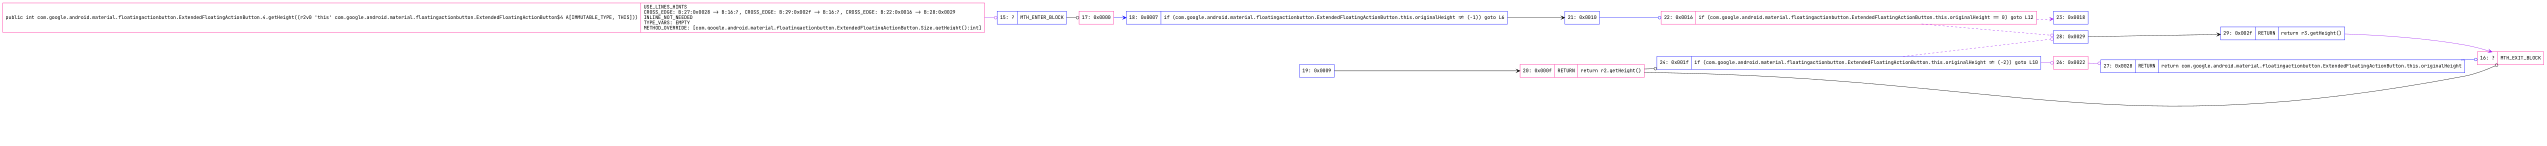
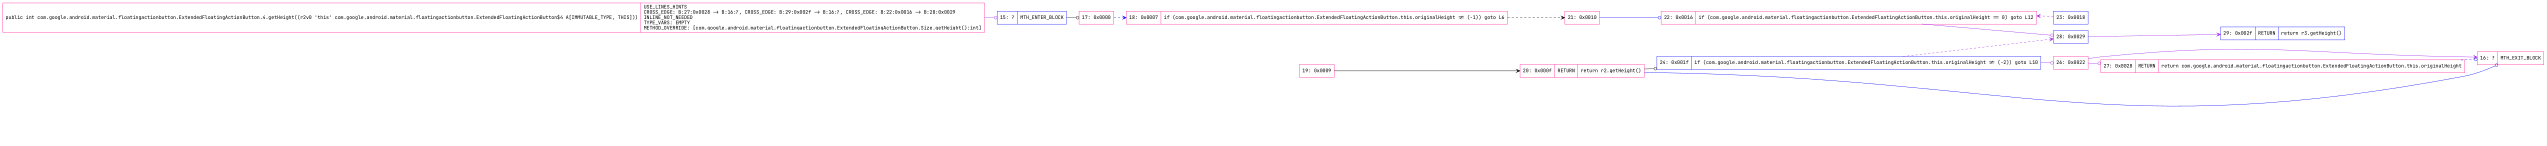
edge "17: 0x0000" -> "18: 0x0007": style solid -> dashed
node "18: 0x0007": color blue -> deeppink
edge "18: 0x0007" -> "21: 0x0010": style solid -> dashed
node "21: 0x0010": color blue -> deeppink
edge "22: 0x0016" -> "23: 0x0018": reversed
edge "22: 0x0016" -> "28: 0x0029": style dashed -> solid
edge "28: 0x0029" -> "29: 0x002f": color black -> purple
edge "29: 0x002f" -> "16: ?": now "26: 0x0022" -> "16: ?"
edge "24: 0x001f" -> "28: 0x0029": arrowhead odot -> vee
edge "27: 0x0028" -> "16: ?": style solid -> dashed
node "27: 0x0028": color blue -> deeppink
node "19: 0x0009": color blue -> deeppink
edge "20: 0x000f" -> "16: ?": color black -> blue
